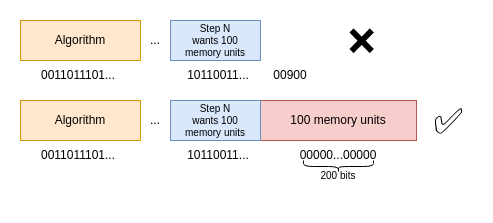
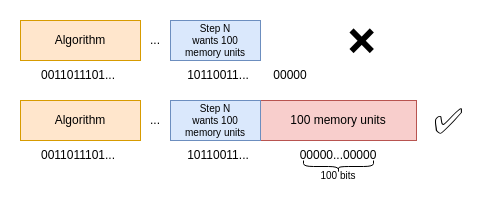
node "00900": label "00900" -> "00000"
node "200 bits": label "200 bits" -> "100 bits"
